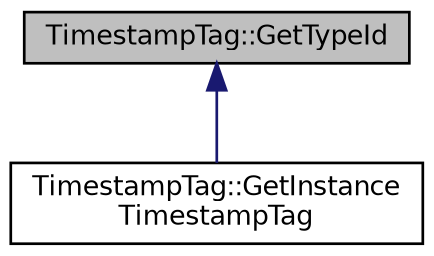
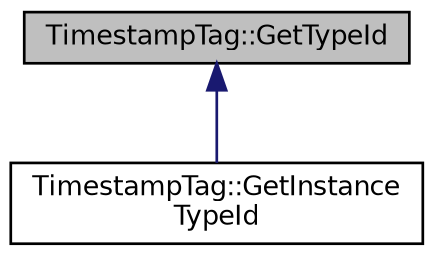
node "TimestampTag::GetInstance TimestampTag": label "TimestampTag::GetInstance TimestampTag" -> "TimestampTag::GetInstance TypeId"
